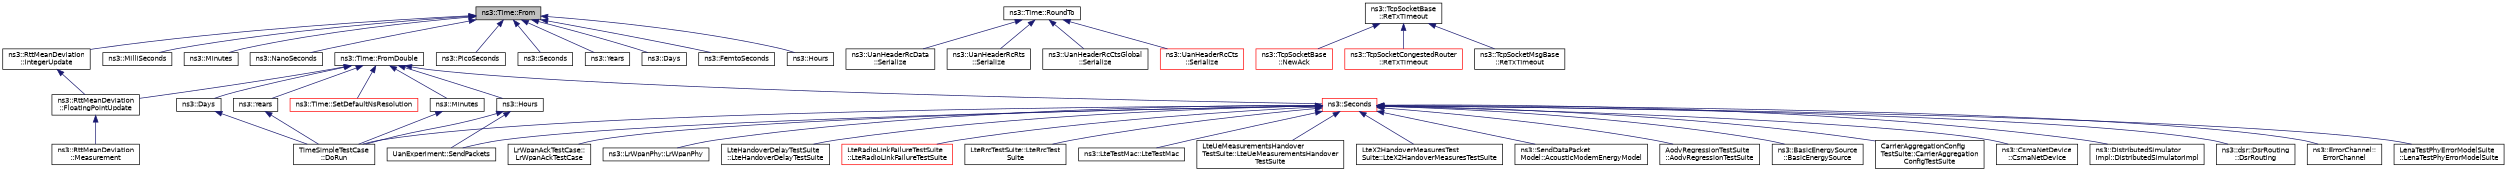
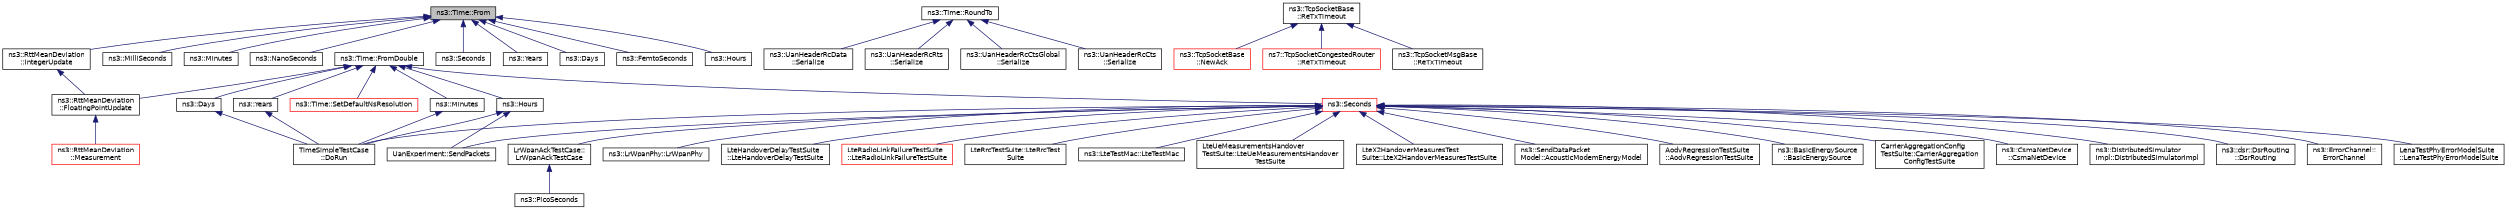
edge "ns3::PicoSeconds" -> "ns3::Time::From": now "ns3::PicoSeconds" -> "LrWpanAckTestCase:: LrWpanAckTestCase"
node "ns3::UanHeaderRcCts ::Serialize": color red -> black
node "ns3::TcpSocketCongestedRouter ::ReTxTimeout": label "ns3::TcpSocketCongestedRouter ::ReTxTimeout" -> "ns7::TcpSocketCongestedRouter ::ReTxTimeout"
node "ns3::RttMeanDeviation ::Measurement": color black -> red
